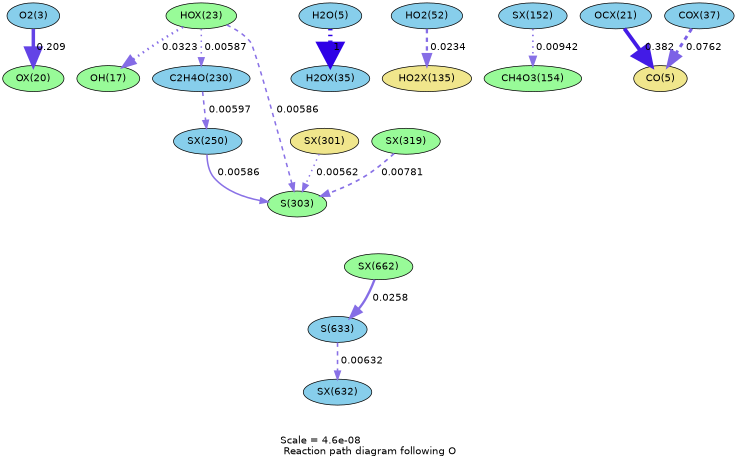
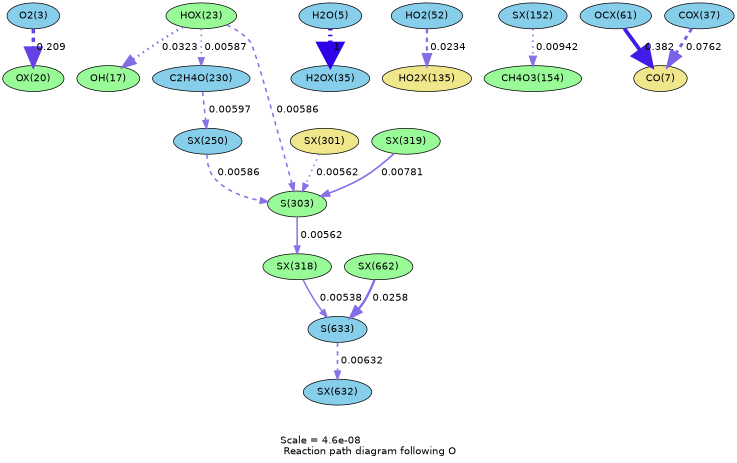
node "OCX(21)": label "OCX(21)" -> "OCX(61)"
edge "O2(3)" -> "OX(20)": style bold -> dashed
node "CO(5)": label "CO(5)" -> "CO(7)"
edge "SX(319)" -> "S(303)": style dashed -> bold
edge "SX(250)" -> "S(303)": style bold -> dashed
node "SX(318)": added
